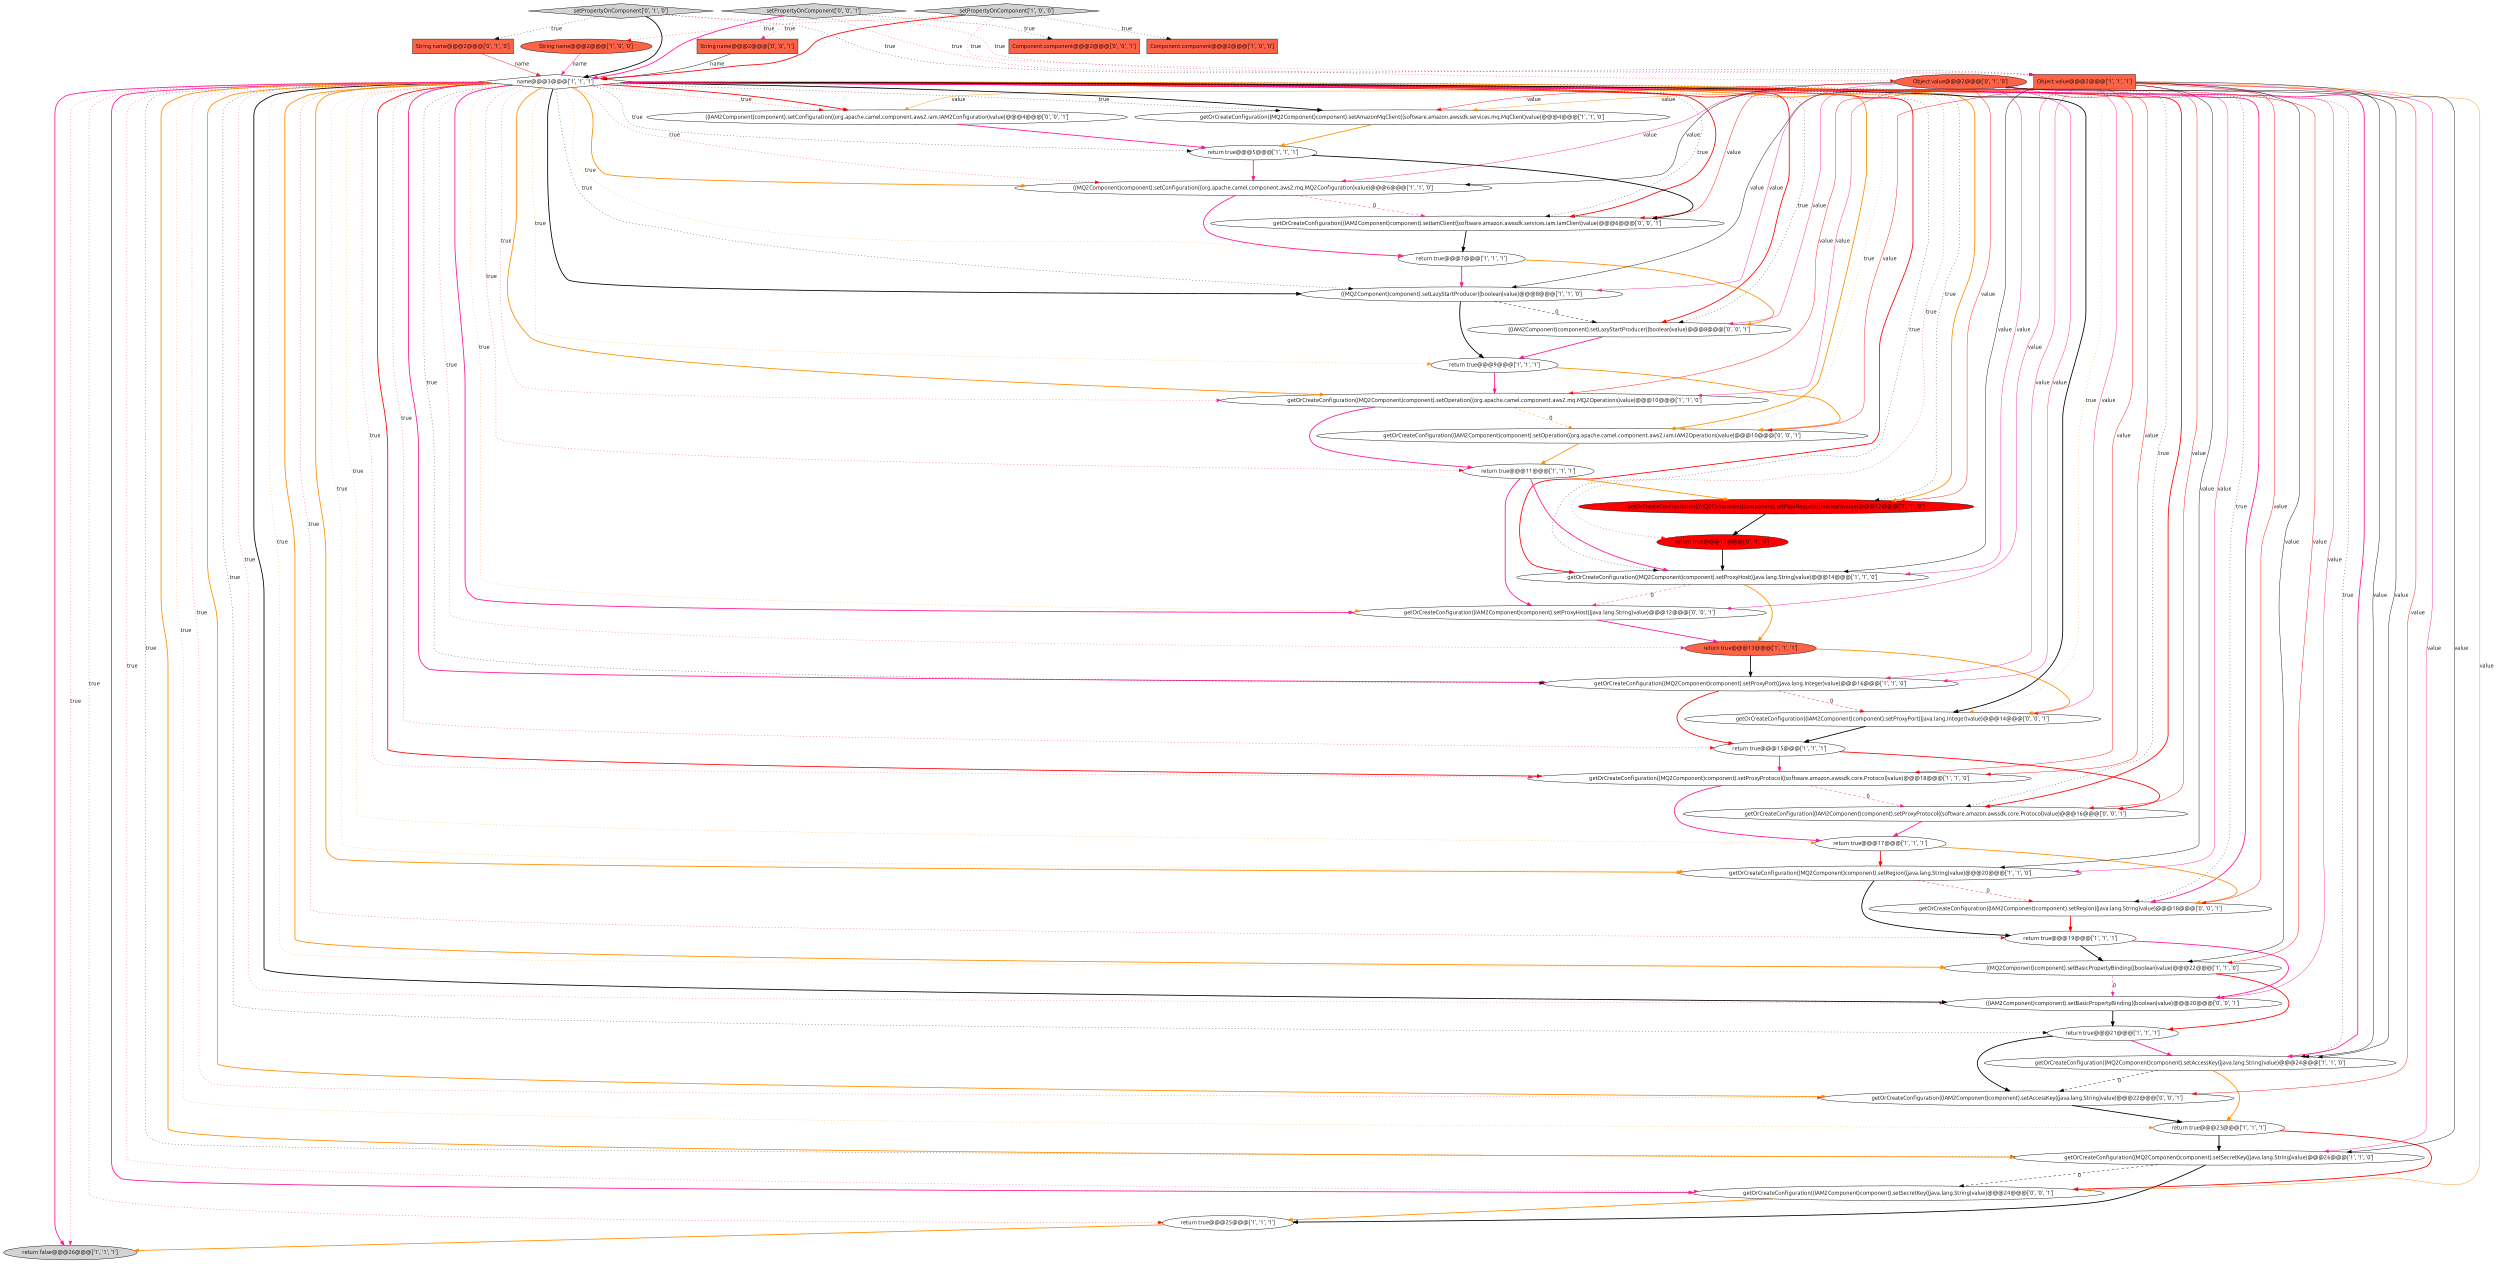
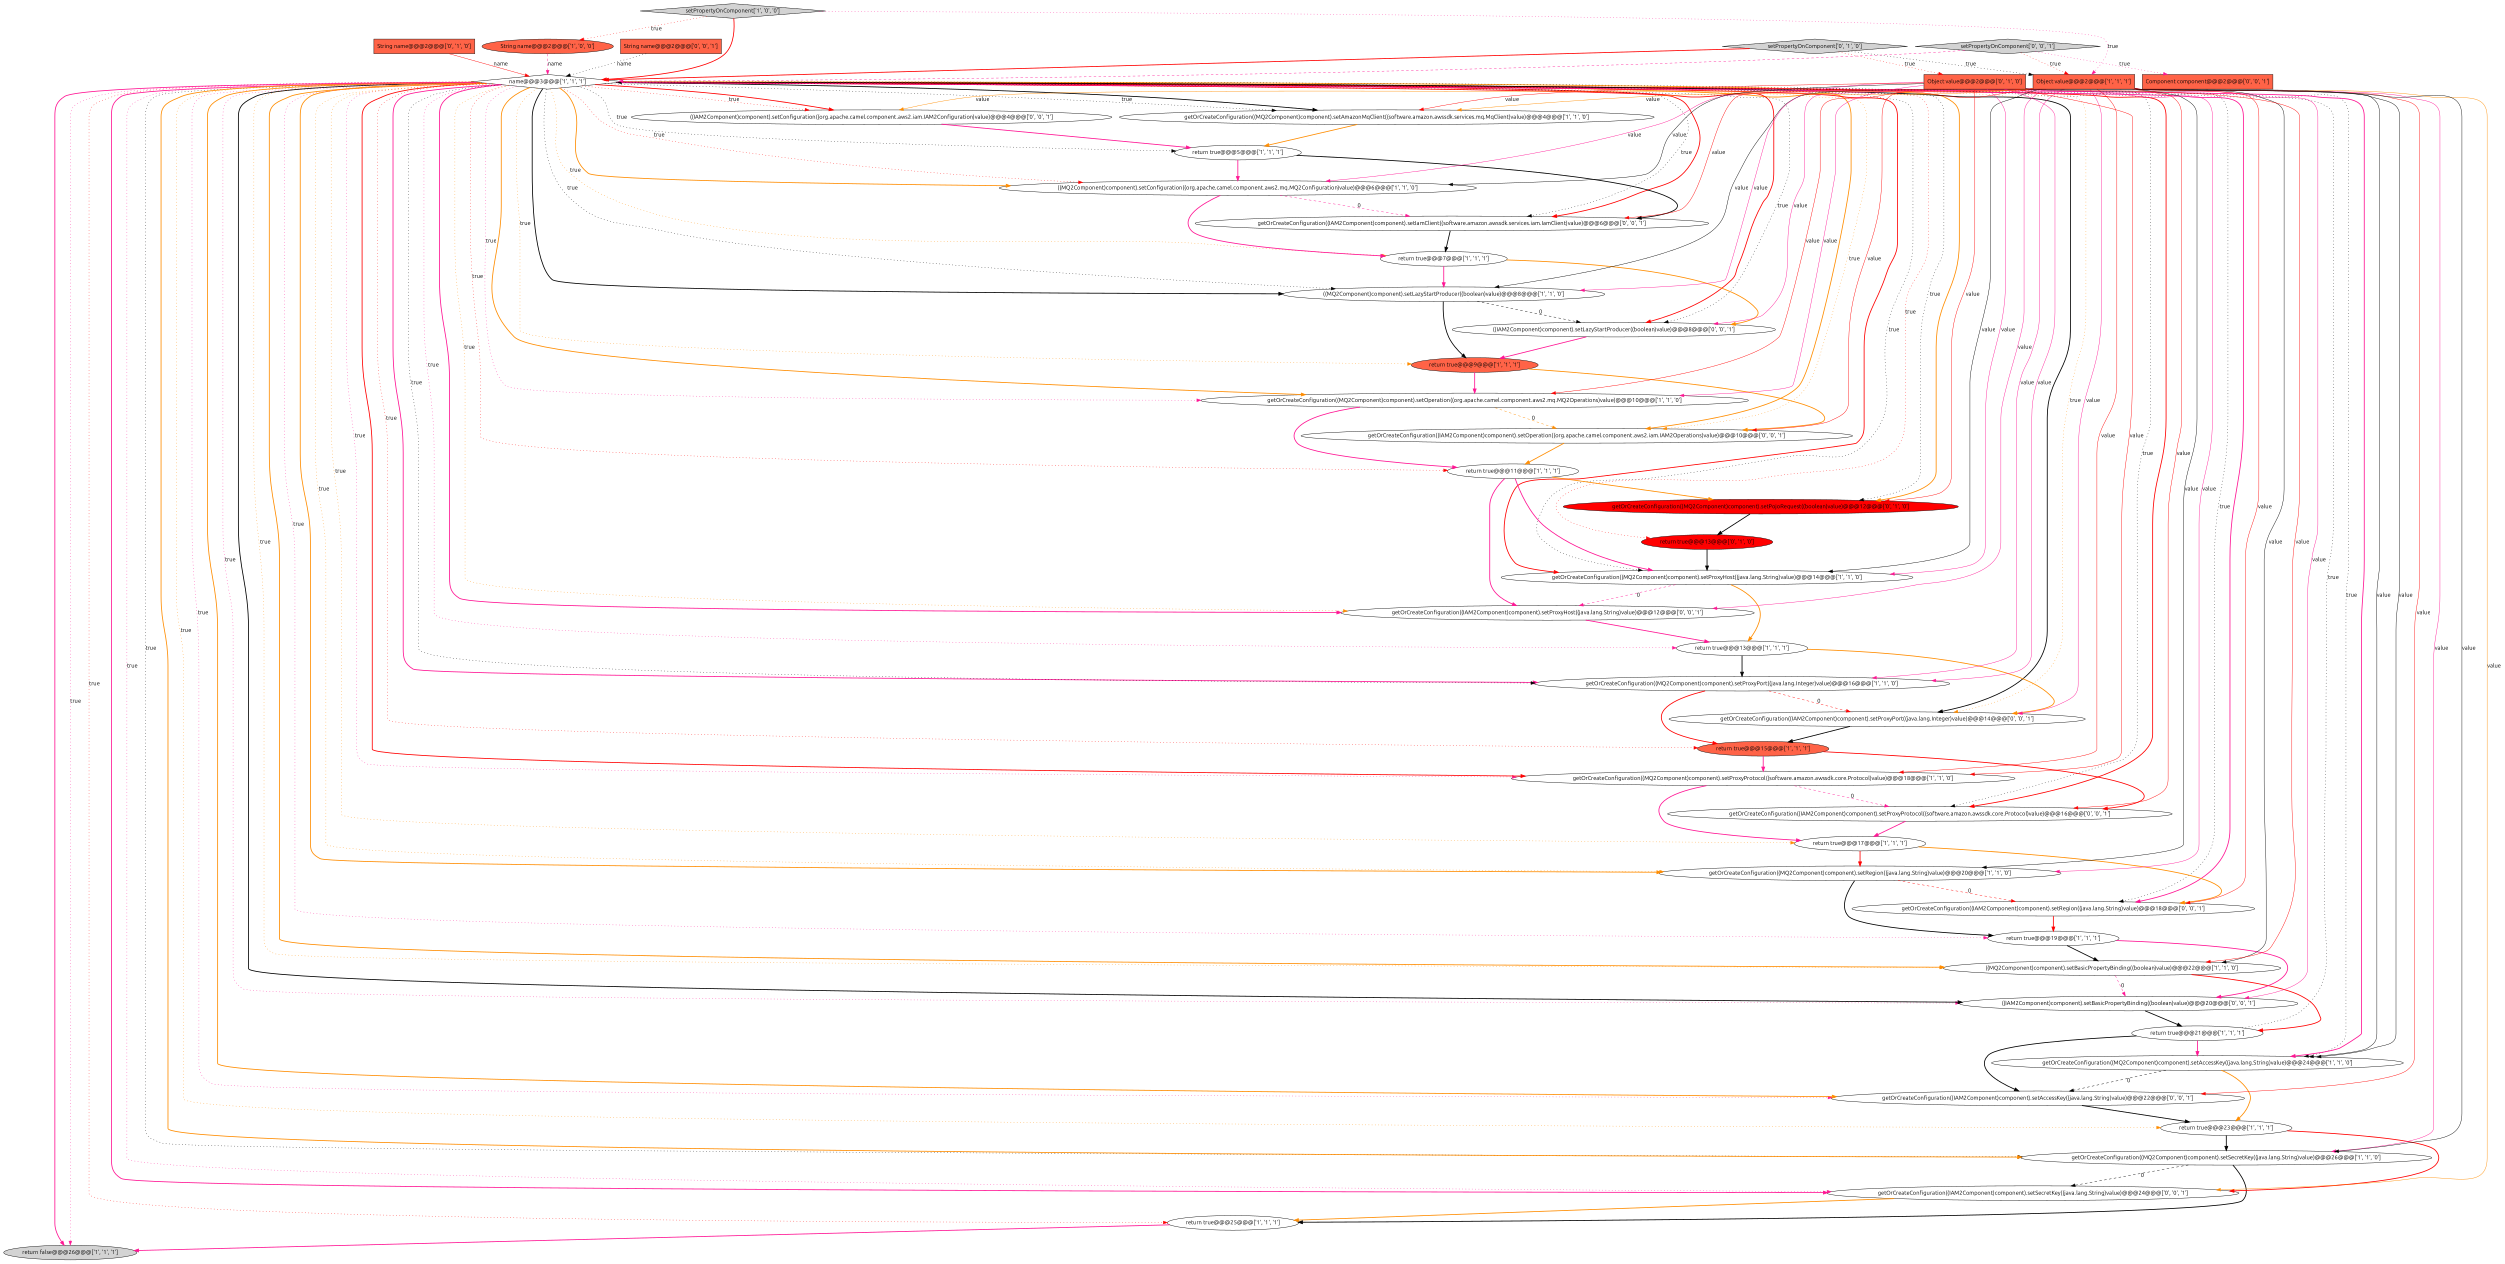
edge "setPropertyOnComponent['0', '0', '1']" -> "Component component@@@2@@@['0', '0', '1']": color black -> deeppink
edge "setPropertyOnComponent['0', '1', '0']" -> "String name@@@2@@@['0', '1', '0']": removed, label "true"
edge "setPropertyOnComponent['0', '0', '1']" -> "String name@@@2@@@['0', '0', '1']": removed, label "true"
edge "setPropertyOnComponent['0', '0', '1']" -> "name@@@3@@@['1', '1', '1']": style bold -> dashed
node "Component component@@@2@@@['1', '0', '0']": removed
edge "setPropertyOnComponent['0', '1', '0']" -> "name@@@3@@@['1', '1', '1']": color black -> red
edge "String name@@@2@@@['1', '0', '0']" -> "name@@@3@@@['1', '1', '1']": style solid -> dashed
edge "String name@@@2@@@['0', '0', '1']" -> "name@@@3@@@['1', '1', '1']": style solid -> dotted
node "Object value@@@2@@@['0', '1', '0']": shape ellipse -> box
node "return true@@@9@@@['1', '1', '1']": fillcolor white -> tomato
node "return true@@@13@@@['1', '1', '1']": fillcolor tomato -> white
node "return true@@@15@@@['1', '1', '1']": fillcolor white -> tomato
edge "name@@@3@@@['1', '1', '1']" -> "return true@@@19@@@['1', '1', '1']": color red -> deeppink
edge "name@@@3@@@['1', '1', '1']" -> "return true@@@21@@@['1', '1', '1']": reversed
edge "return true@@@25@@@['1', '1', '1']" -> "return false@@@26@@@['1', '1', '1']": color darkorange -> deeppink
